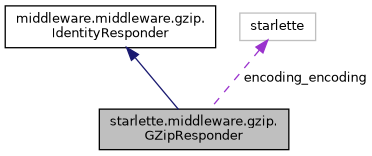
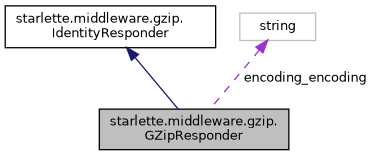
node "middleware.middleware.gzip. IdentityResponder": label "middleware.middleware.gzip. IdentityResponder" -> "starlette.middleware.gzip. IdentityResponder"
node "starlette": label "starlette" -> "string"
